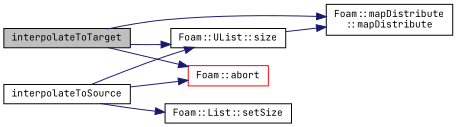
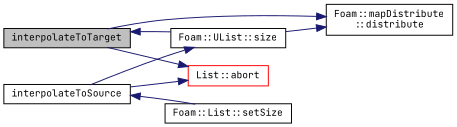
node "Foam::mapDistribute ::mapDistribute": label "Foam::mapDistribute ::mapDistribute" -> "Foam::mapDistribute ::distribute"
edge "interpolateToTarget" -> "Foam::UList::size": reversed
node "Foam::abort": label "Foam::abort" -> "List::abort"
edge "interpolateToSource" -> "Foam::List::setSize": reversed
